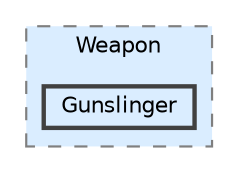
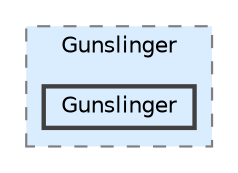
cluster "Weapon": label "Weapon" -> "Gunslinger"
